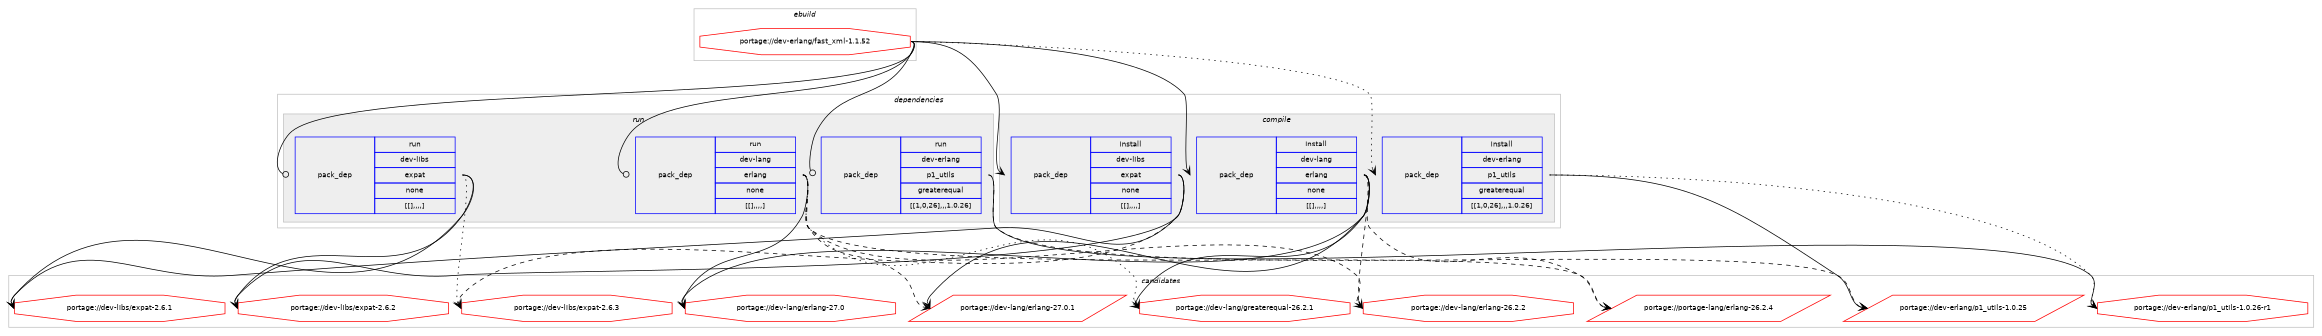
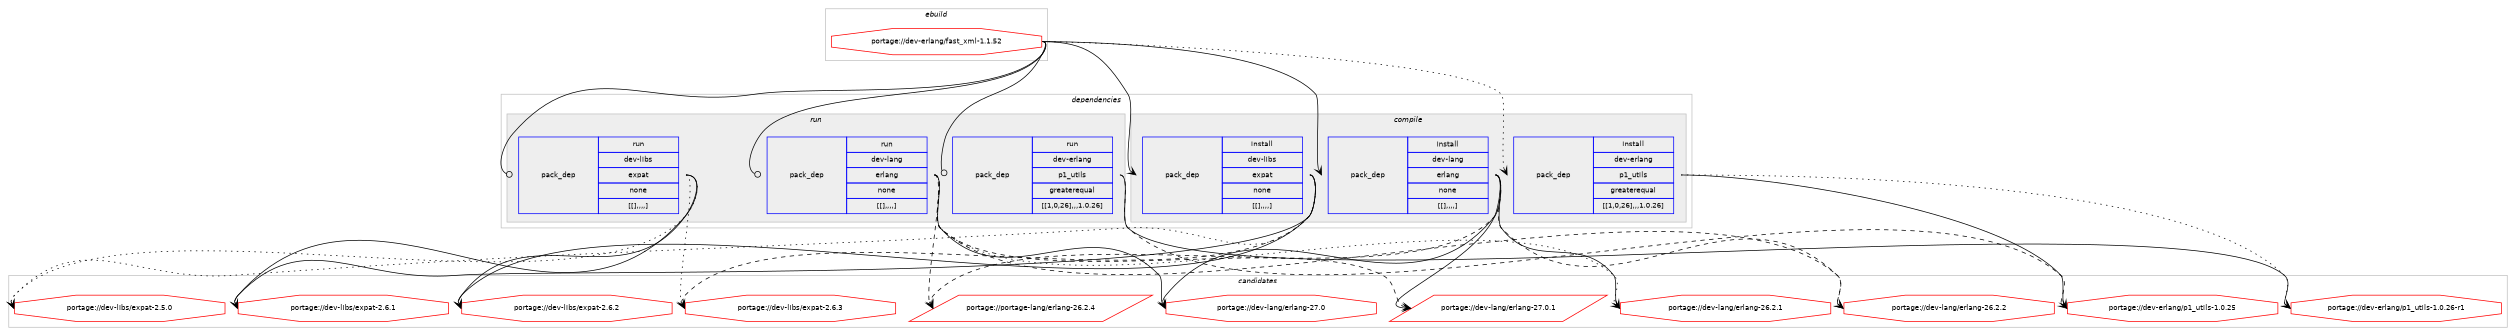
node "portage://dev-libs/expat-2.5.0": added
node "portage://dev-lang/greaterequal-26.2.1": label "portage://dev-lang/greaterequal-26.2.1" -> "portage://dev-lang/erlang-26.2.1"
node "portage://dev-erlang/p1_utils-1.0.25": shape parallelogram -> octagon
